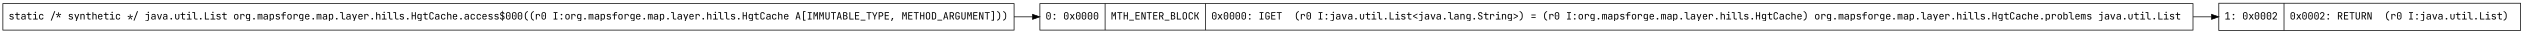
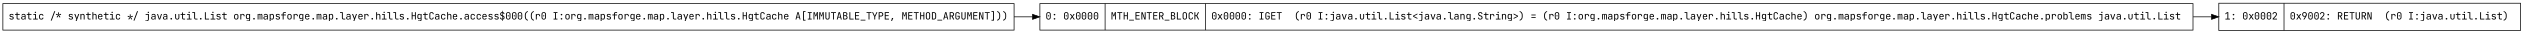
node "1: 0x0002": text "0x0002: RETURN  (r0 I:java.util.List)" -> "0x9002: RETURN  (r0 I:java.util.List)"
